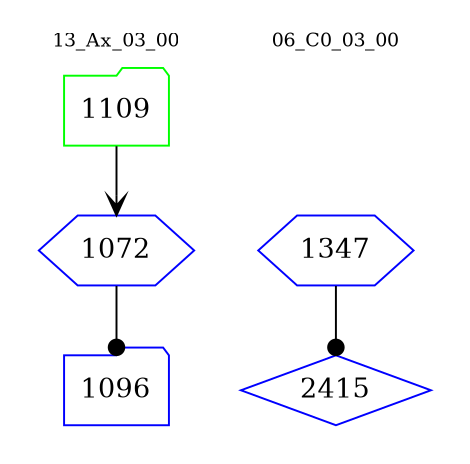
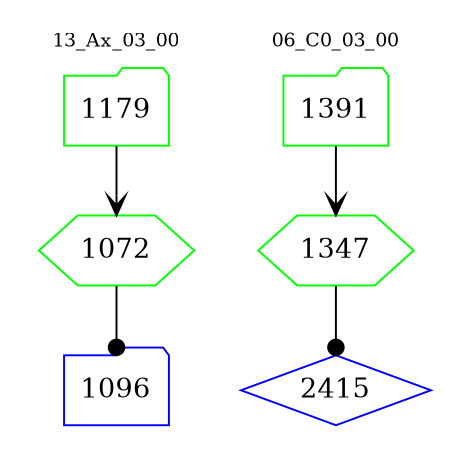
node "1109": label "1109" -> "1179"
node "1391": added
node "1072": color blue -> green
node "1347": color blue -> green
